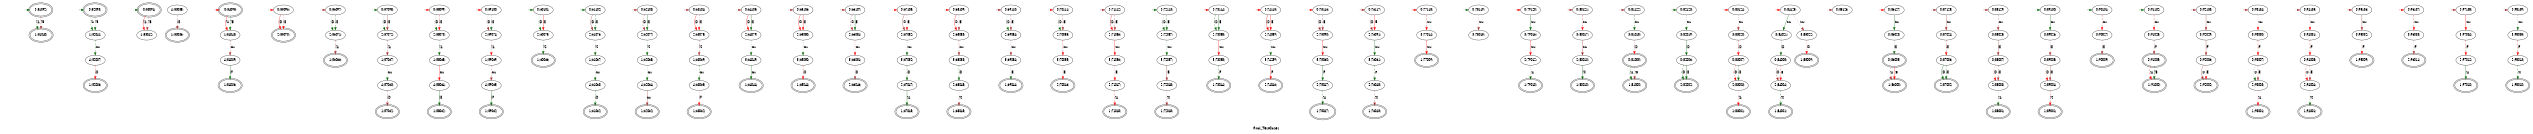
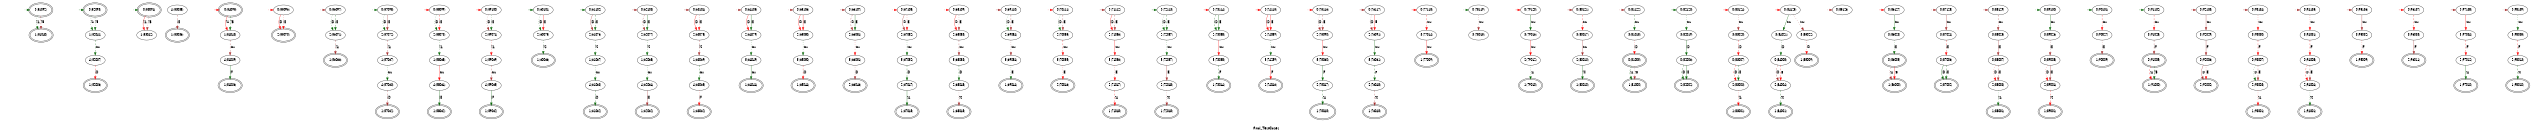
edge "3 (96033)" -> "2 (96011)": style dotted -> solid
edge "4 (62064)" -> "1 (62062)": label " tau" -> "!E"
node "1 (75047)": label "1 (75047)" -> "1 (75045)"
